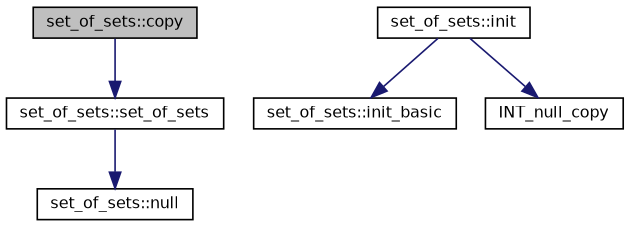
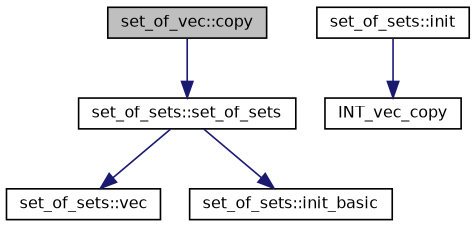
node "set_of_sets::copy": label "set_of_sets::copy" -> "set_of_vec::copy"
edge "set_of_sets::init" -> "set_of_sets::init_basic": now "set_of_sets::set_of_sets" -> "set_of_sets::init_basic"
node "INT_null_copy": label "INT_null_copy" -> "INT_vec_copy"
node "set_of_sets::null": label "set_of_sets::null" -> "set_of_sets::vec"
